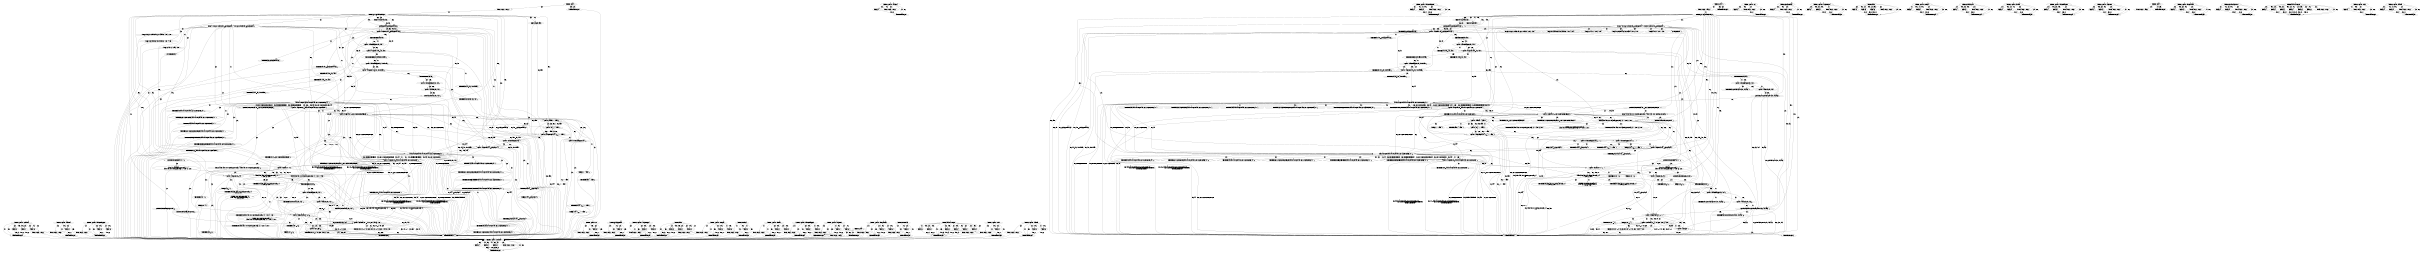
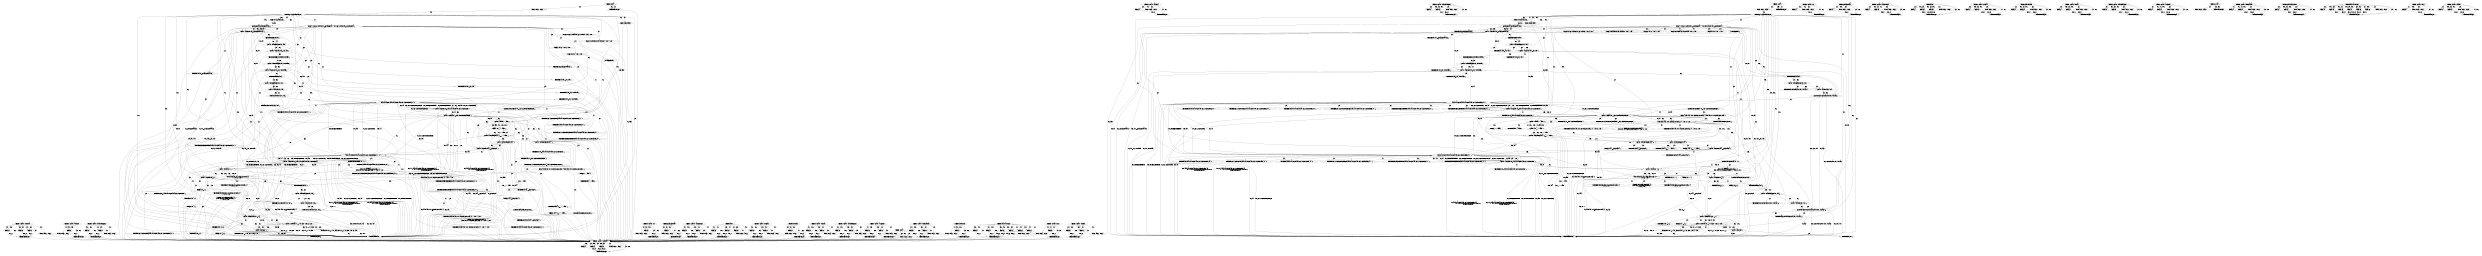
node "<(LOCAL,int ret: int)<SUB>6</SUB>>": added
